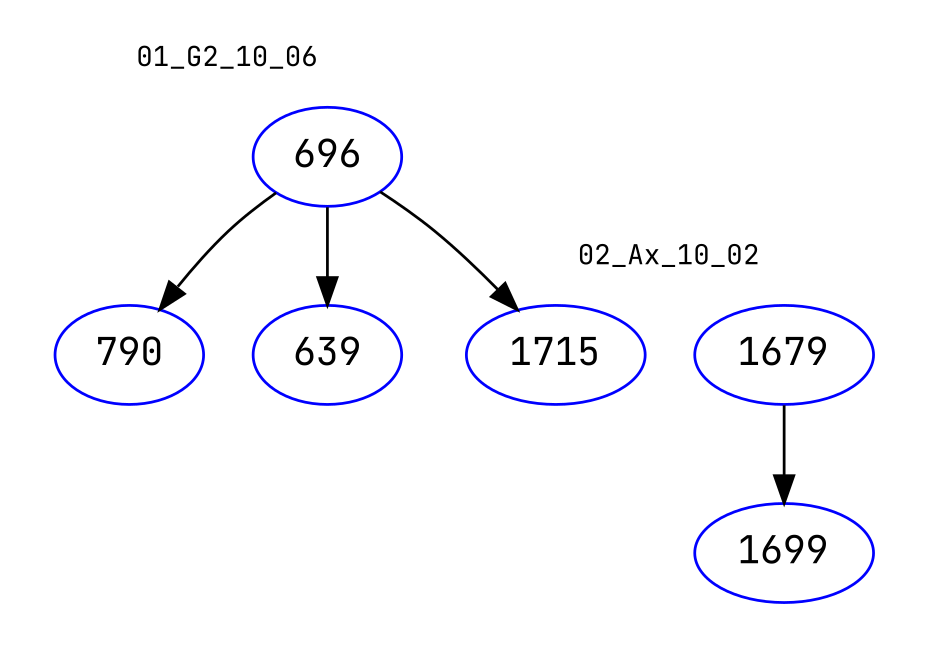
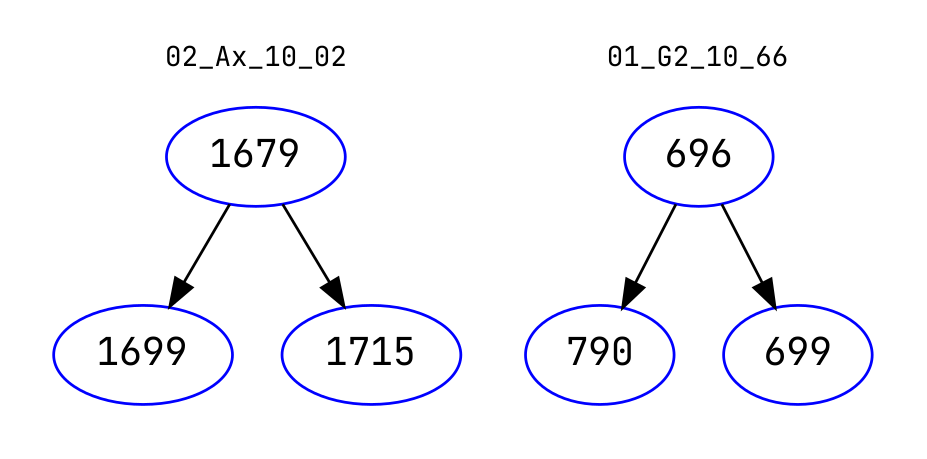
cluster "01_G2_10_06": label "01_G2_10_06" -> "01_G2_10_66"
edge "696" -> "1715": now "1679" -> "1715"
node "639": label "639" -> "699"
